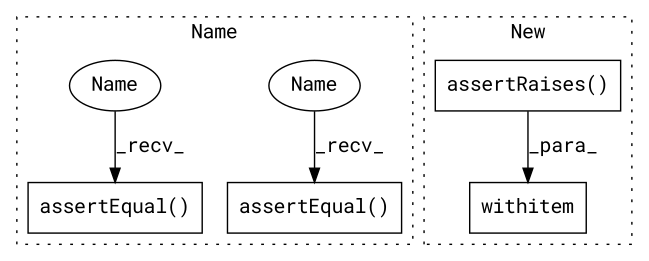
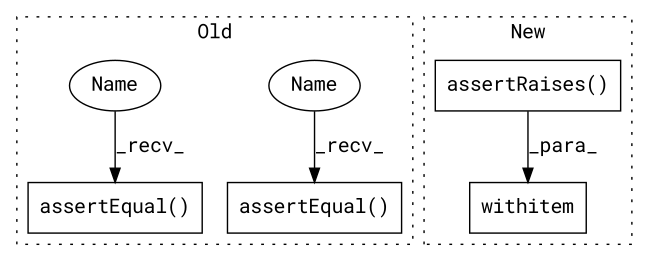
cluster "Name": label "Name" -> "Old"
